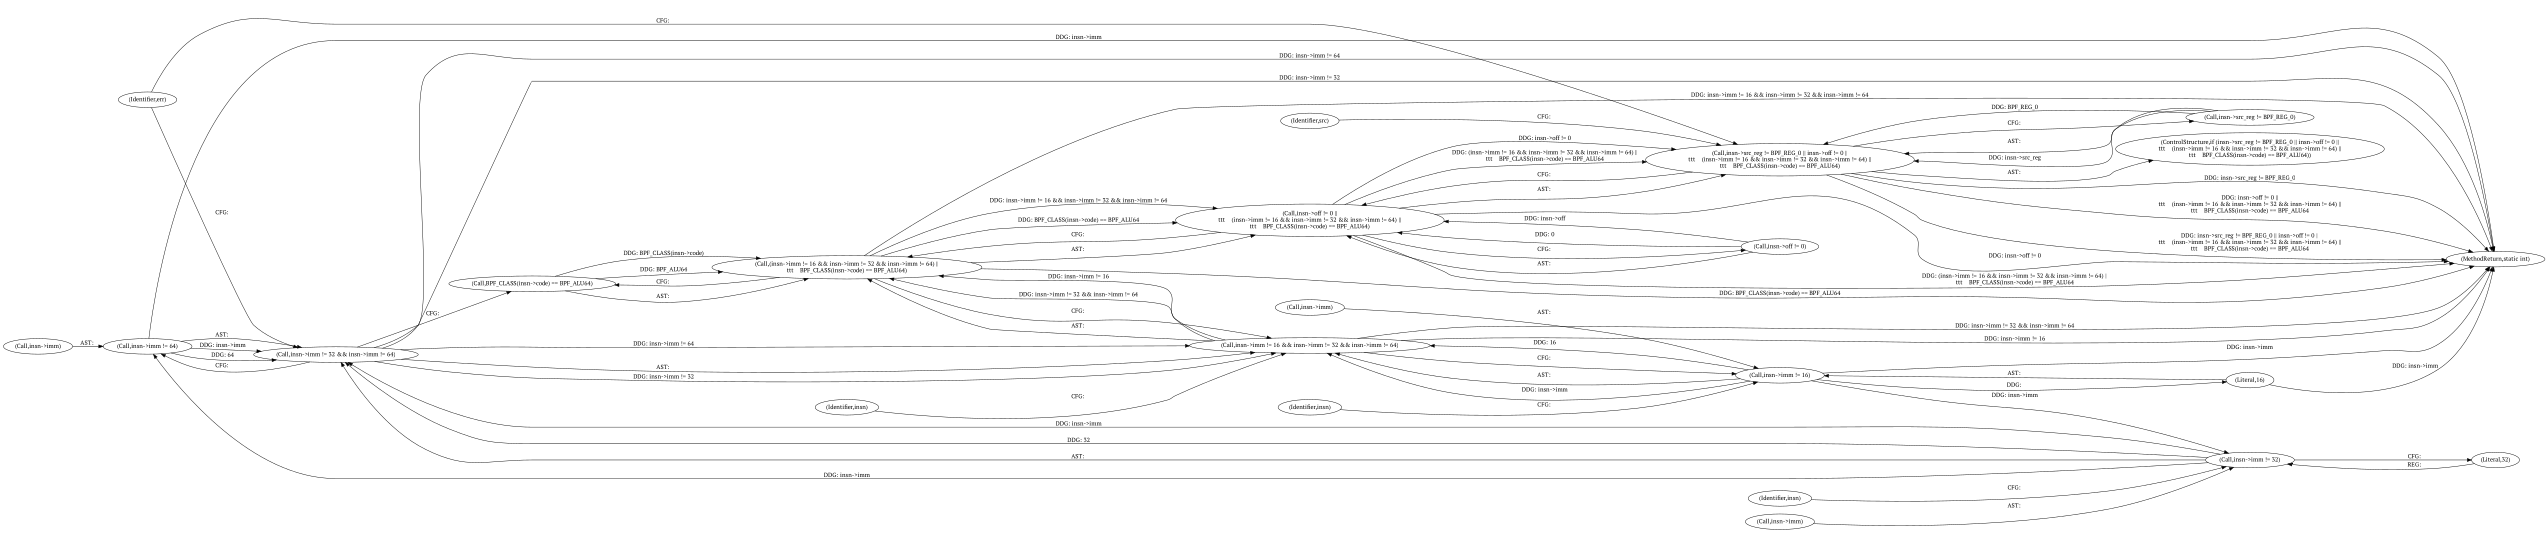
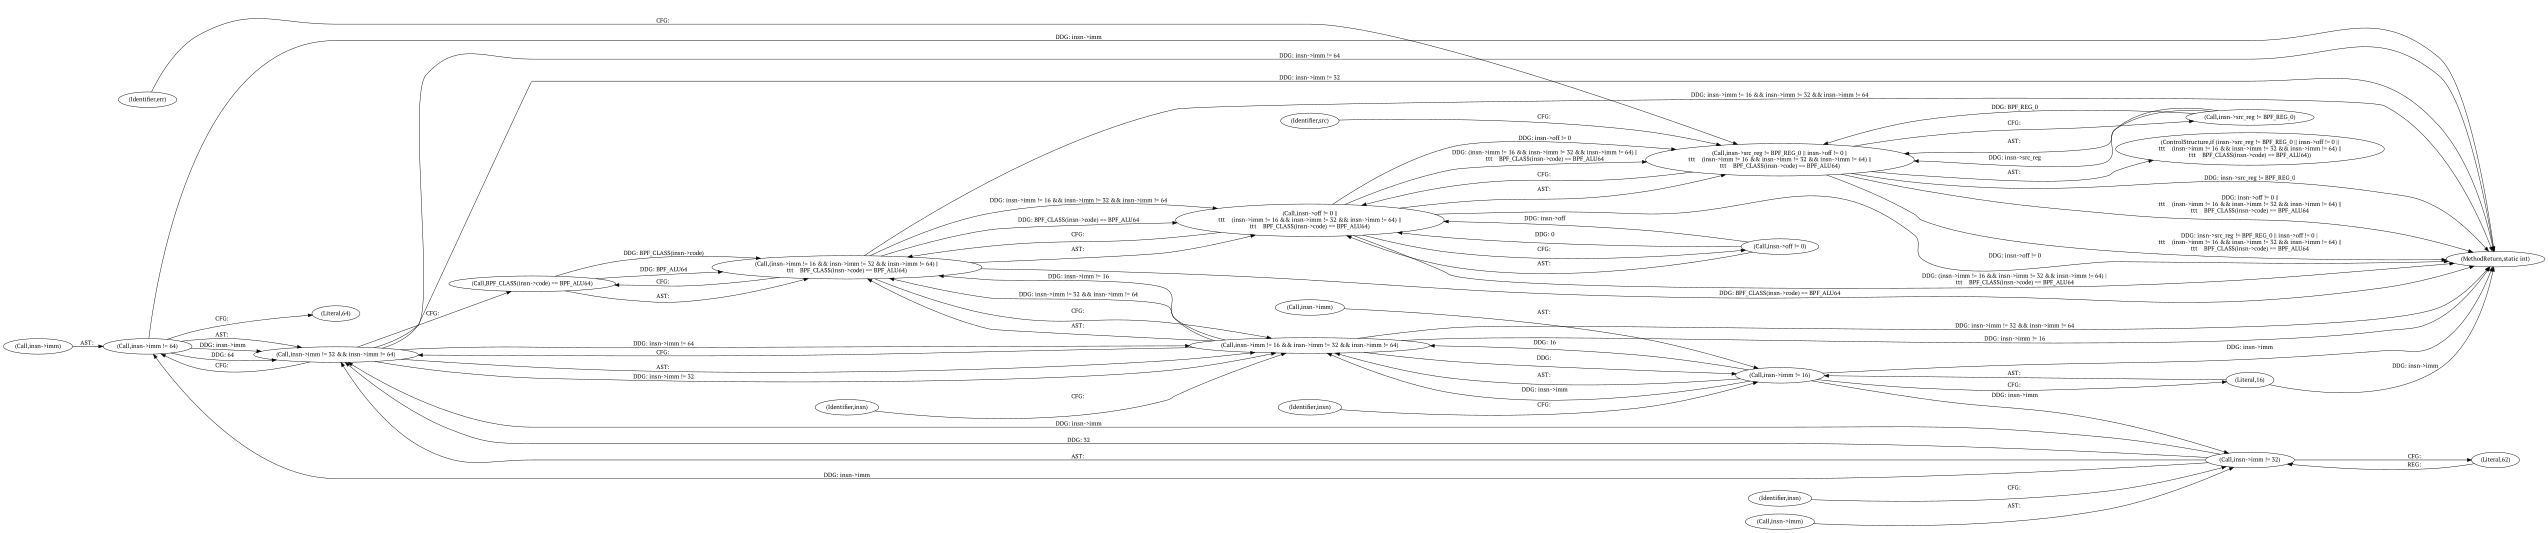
edge "(Identifier,err)" -> "(Call,insn->imm != 32 && insn->imm != 64)": now "(Call,insn->imm != 16 && insn->imm != 32 && insn->imm != 64)" -> "(Call,insn->imm != 32 && insn->imm != 64)"
node "(Literal,64)": added
edge "(Call,insn->imm != 16 && insn->imm != 32 && insn->imm != 64)" -> "(Call,insn->imm != 16)": label "CFG: " -> "DDG: "
edge "(Call,insn->imm != 16)" -> "(Literal,16)": label "DDG: " -> "CFG: "
node "(Literal,32)": label "(Literal,32)" -> "(Literal,62)"
